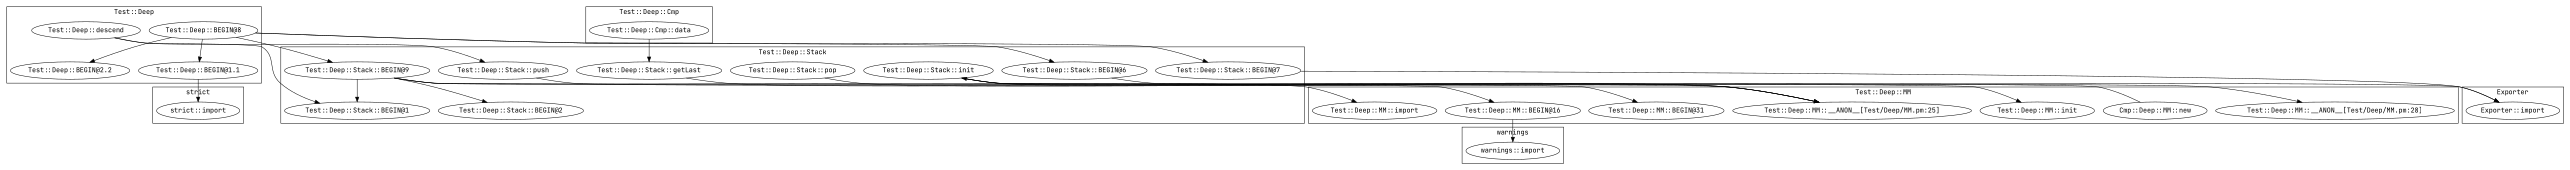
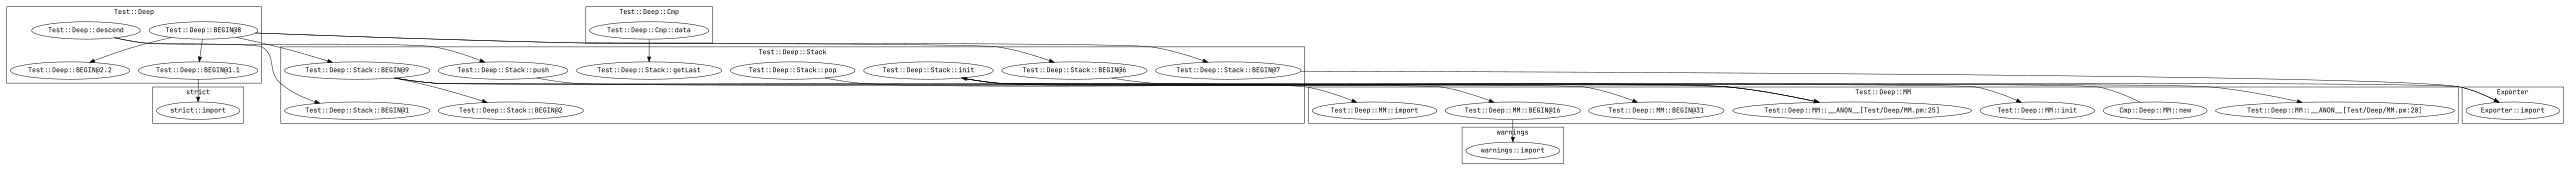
edge "Test::Deep::Stack::getLast" -> "Test::Deep::MM::__ANON__[Test/Deep/MM.pm:25]": removed
edge "Test::Deep::Stack::BEGIN@9" -> "Test::Deep::Stack::BEGIN@1": removed
